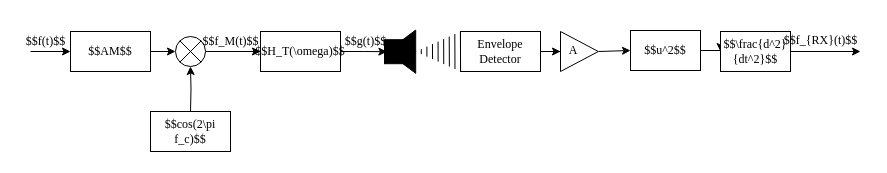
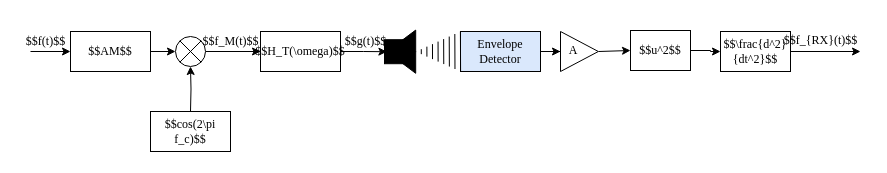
node "$$u^2$$": size 70x40 -> 60x40
node "Envelope Detector": fillcolor #ffffff -> #dae8fc
